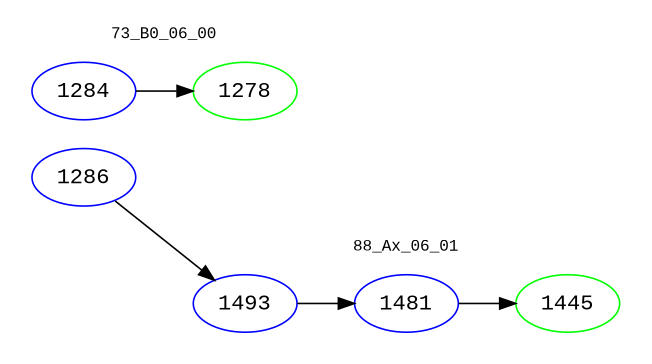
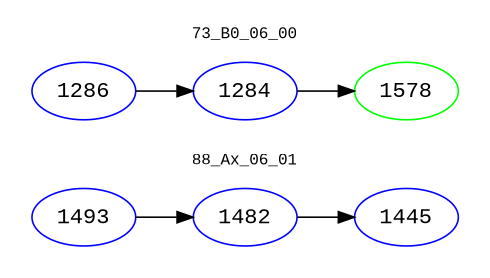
node "1278": label "1278" -> "1578"
edge "1286" -> "1493": now "1286" -> "1284"
node "1481": label "1481" -> "1482"
node "1445": color green -> blue
